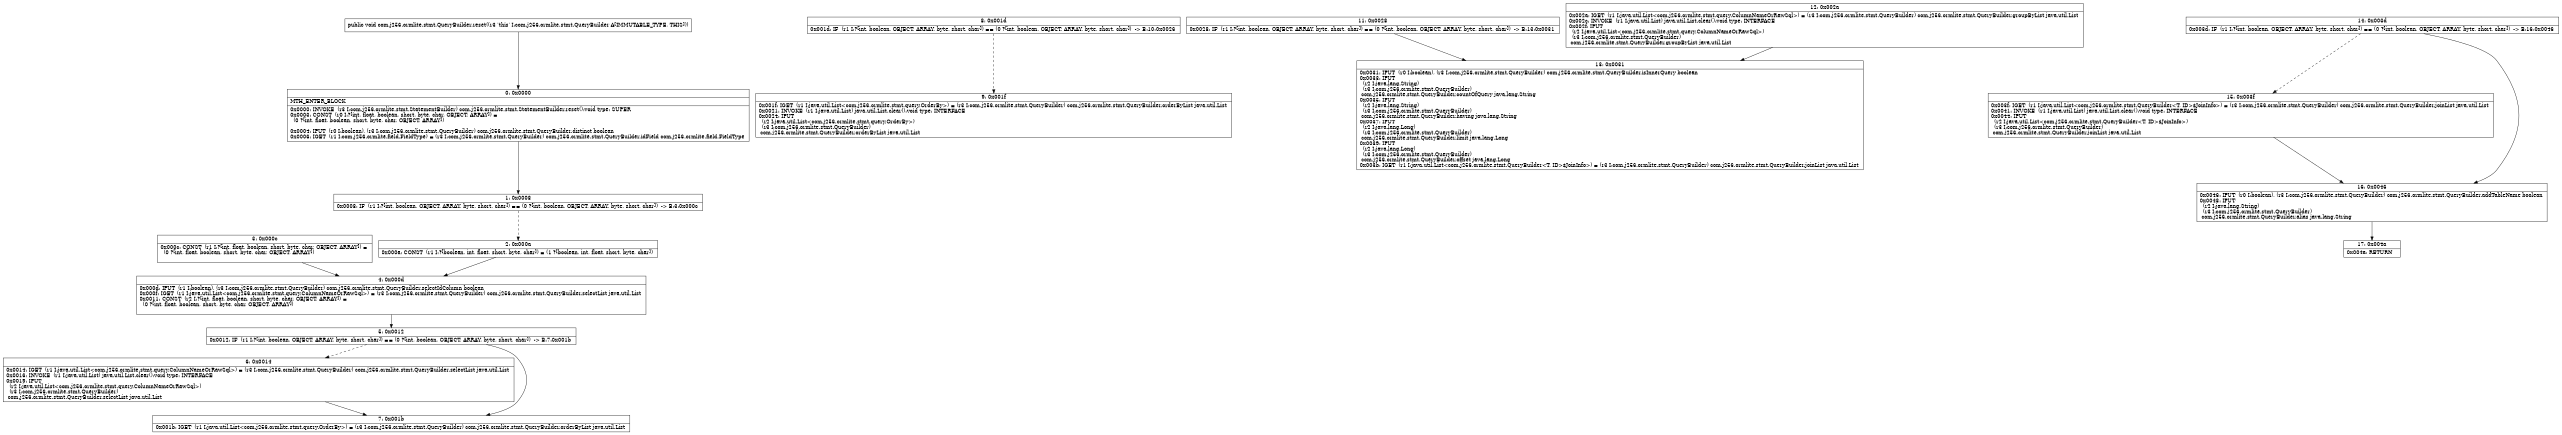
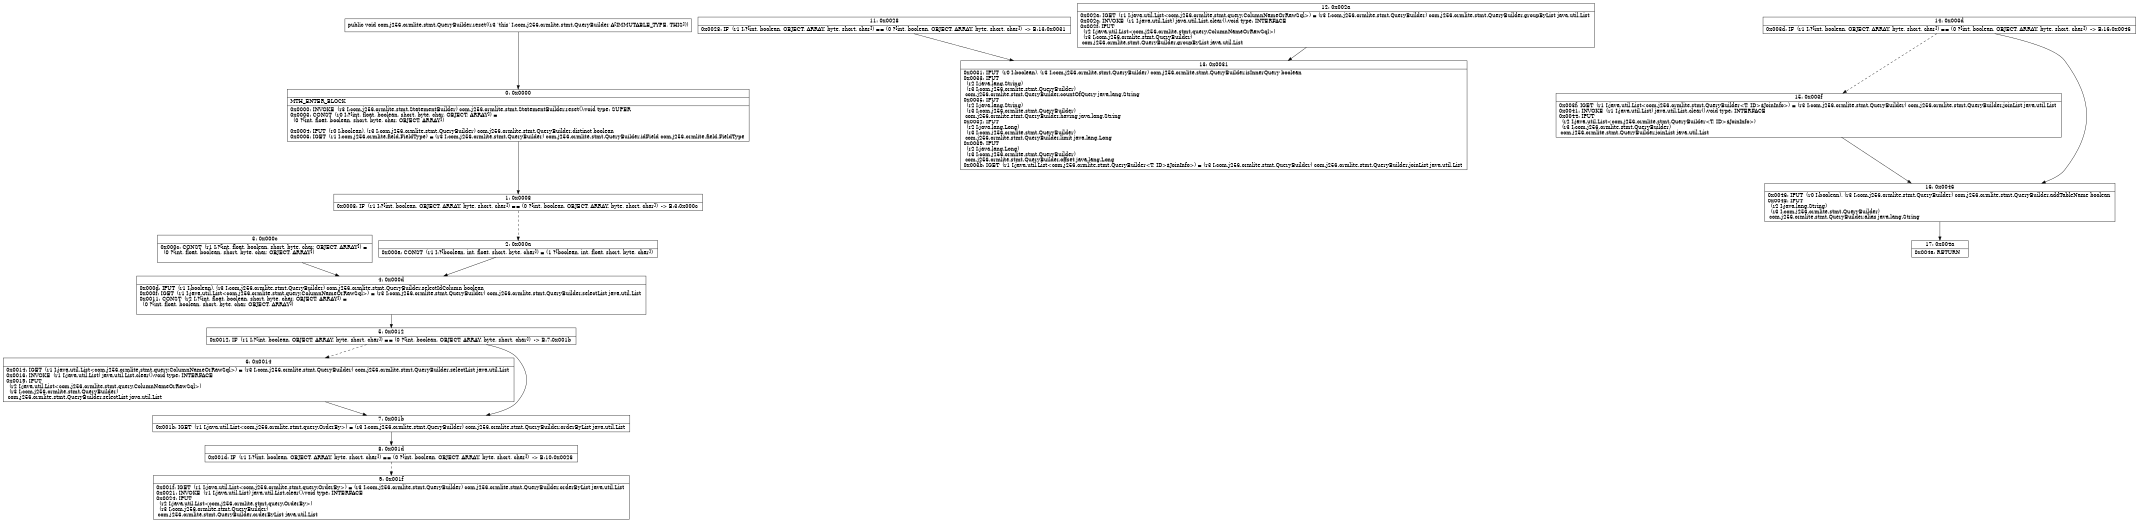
node "13: 0x0031": text "0x0037: IPUT" -> "0x0032: IPUT"
edge "7: 0x001b" -> "8: 0x001d": added
